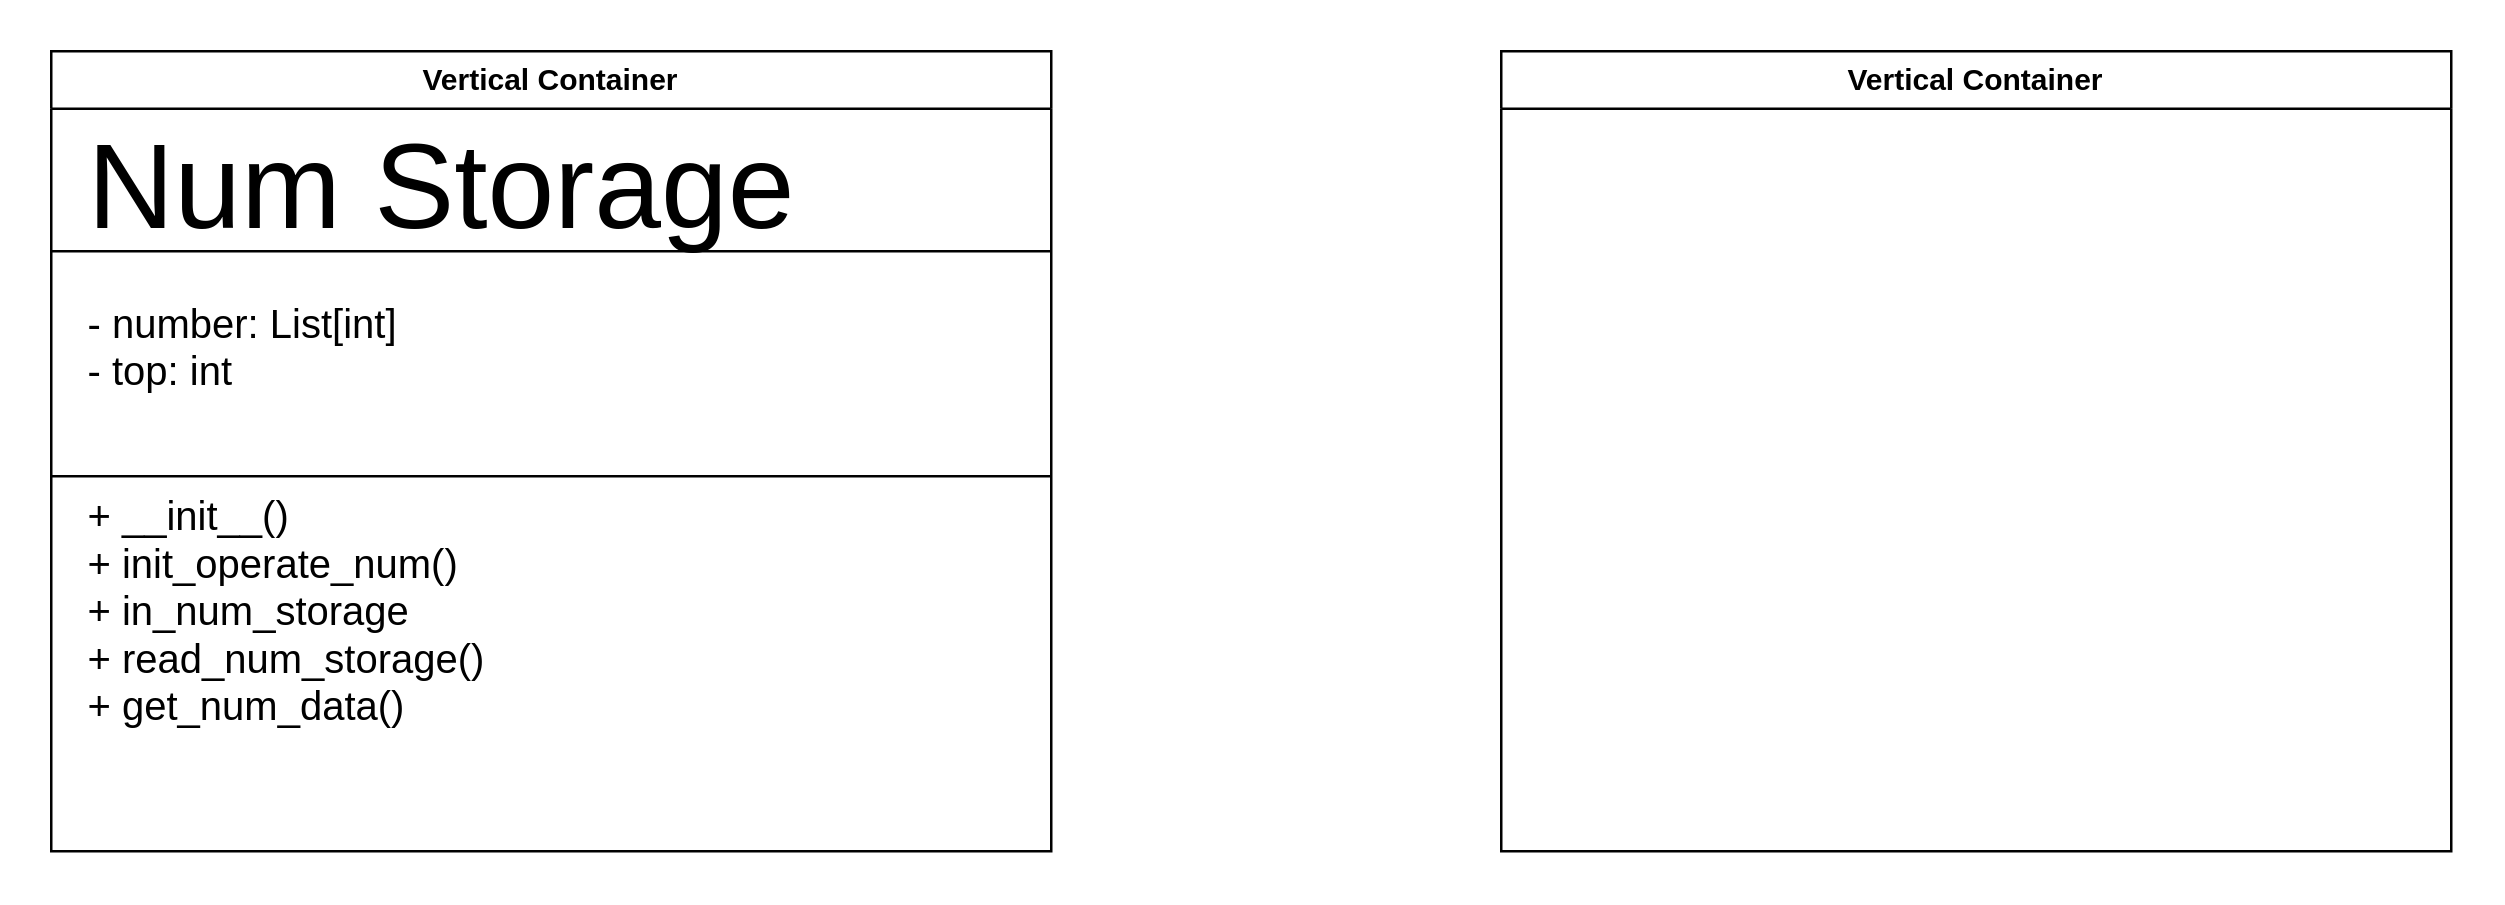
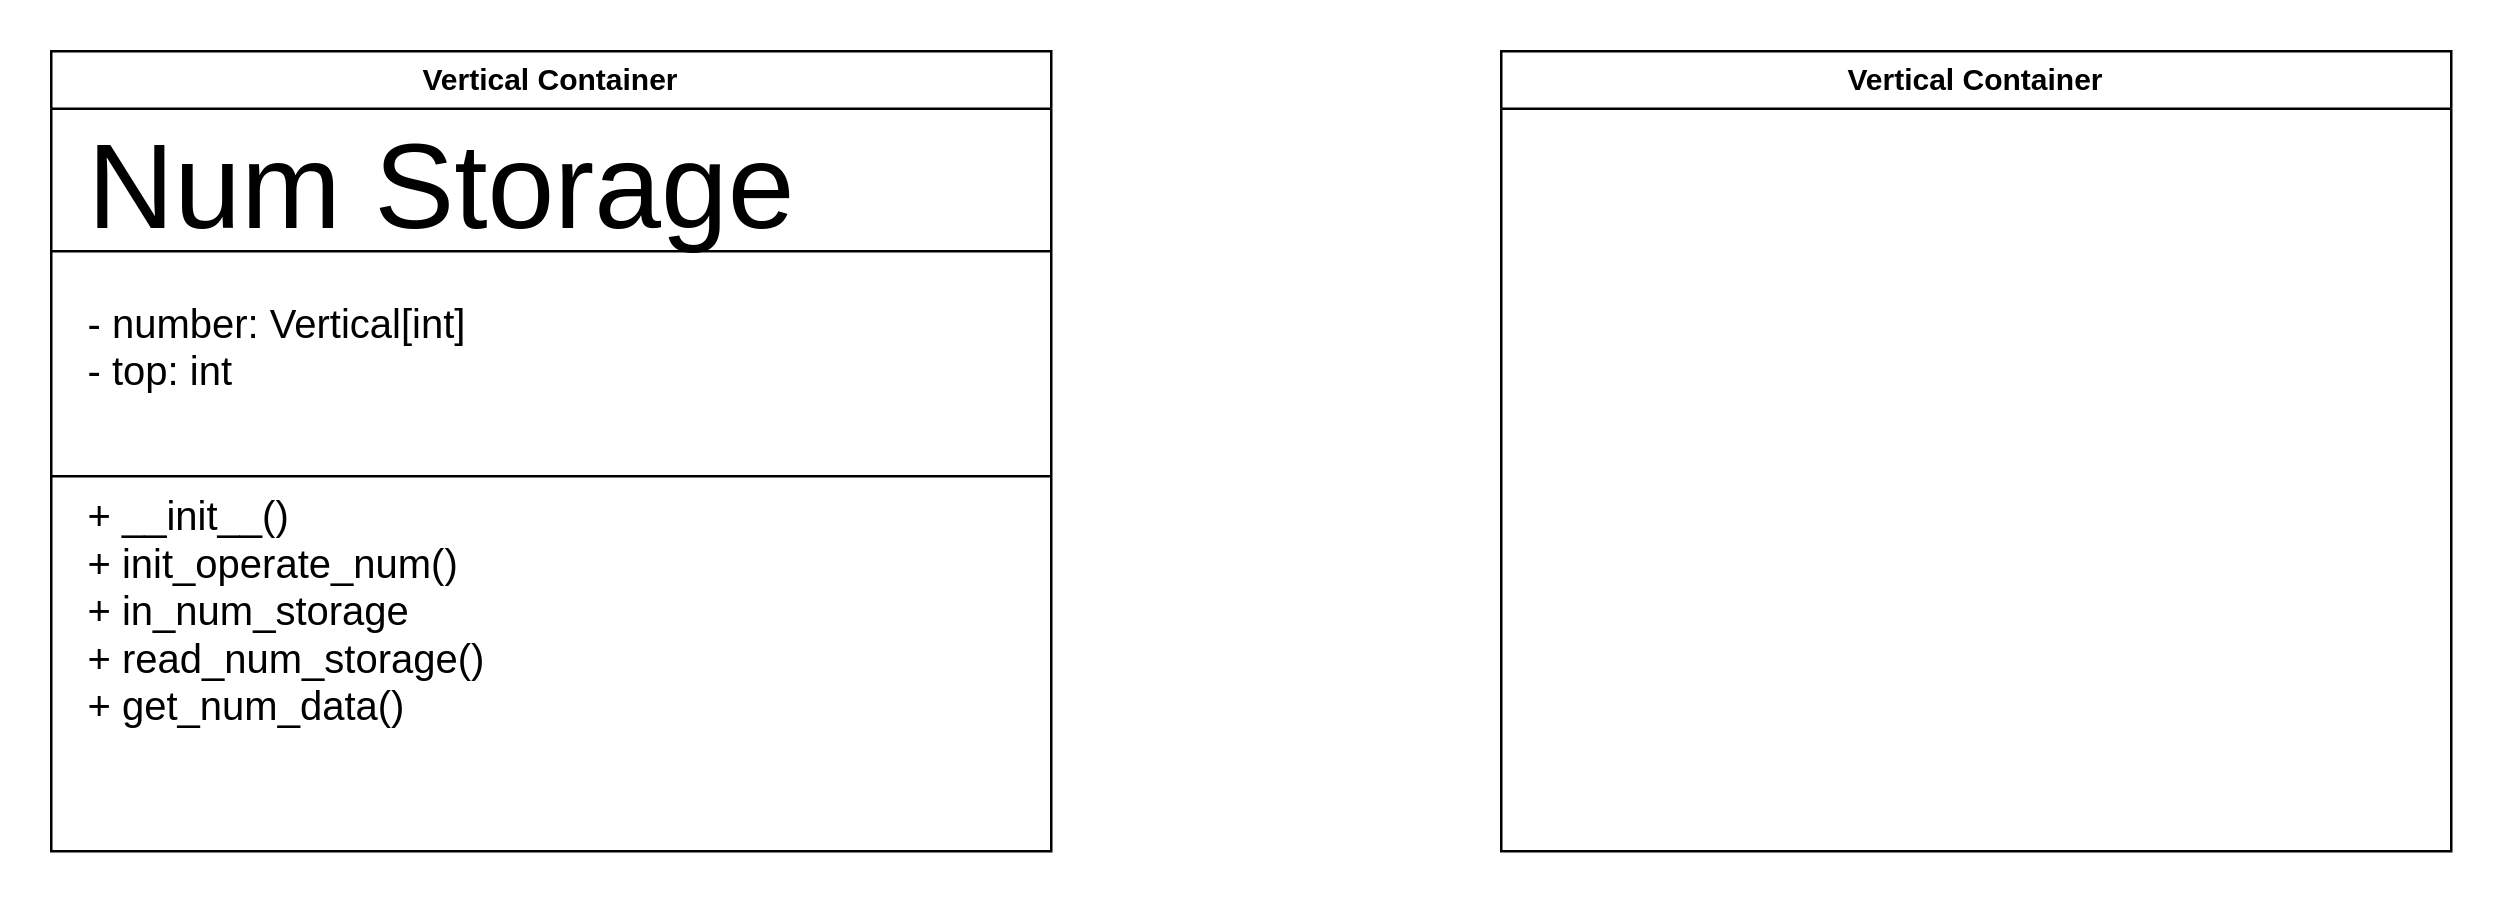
node "Num Storage - number: List[int] - top: int + __init__() + init_operate_num() + in_num_storage + read_num_storage() + get_num_data()": label "Num Storage - number: List[int] - top: int + __init__() + init_operate_num() + in_num_storage + read_num_storage() + get_num_data()" -> "Num Storage - number: Vertical[int] - top: int + __init__() + init_operate_num() + in_num_storage + read_num_storage() + get_num_data()"
